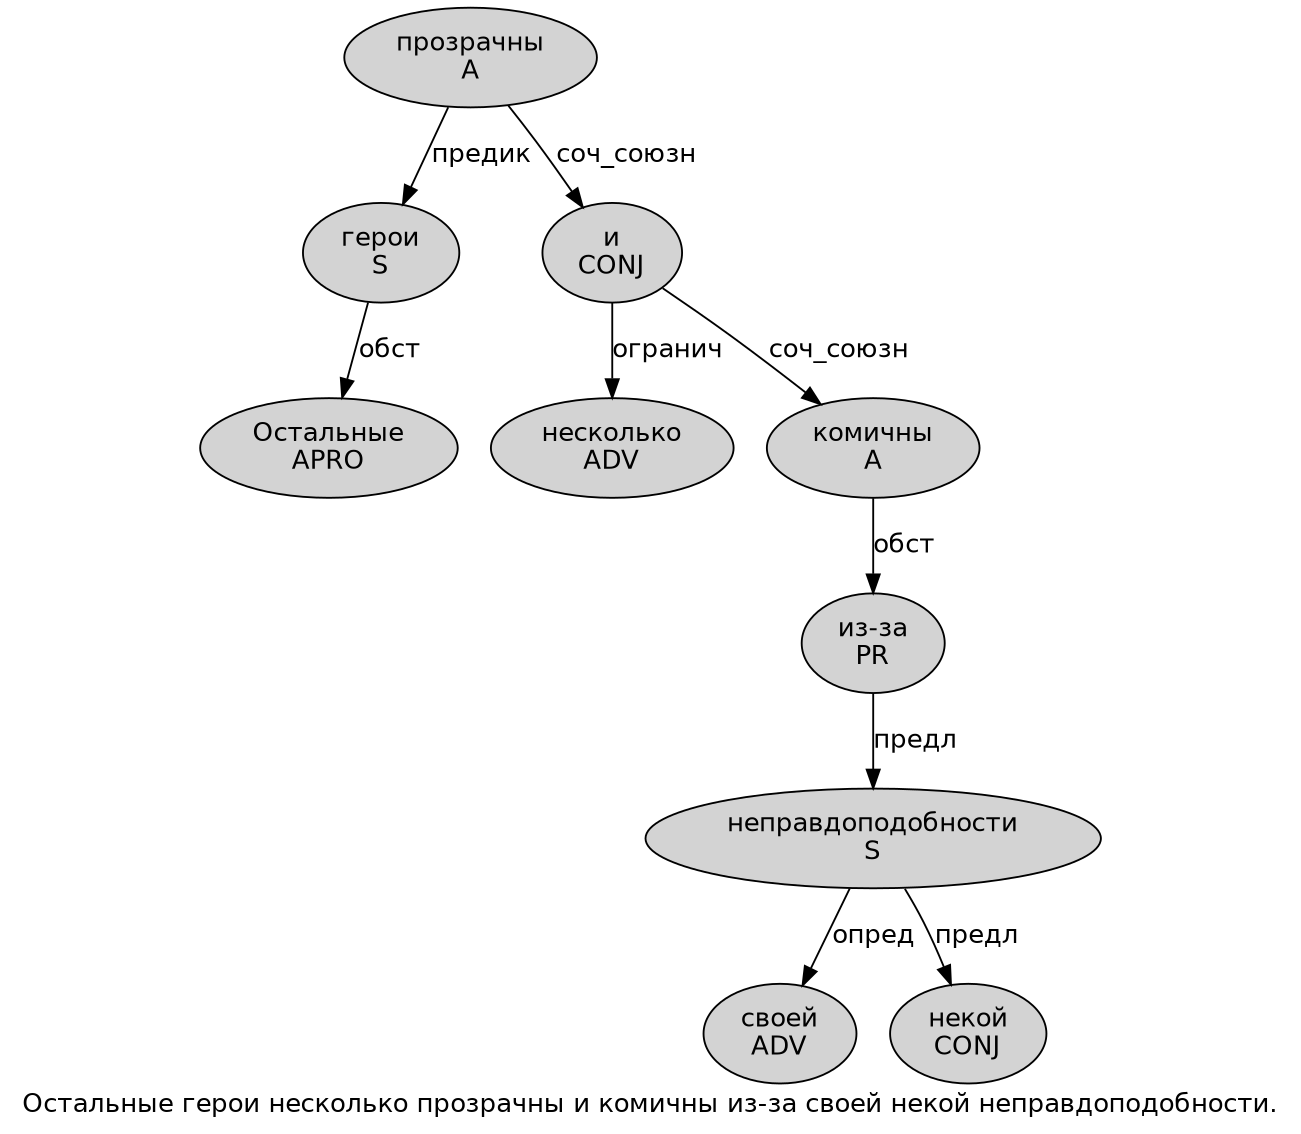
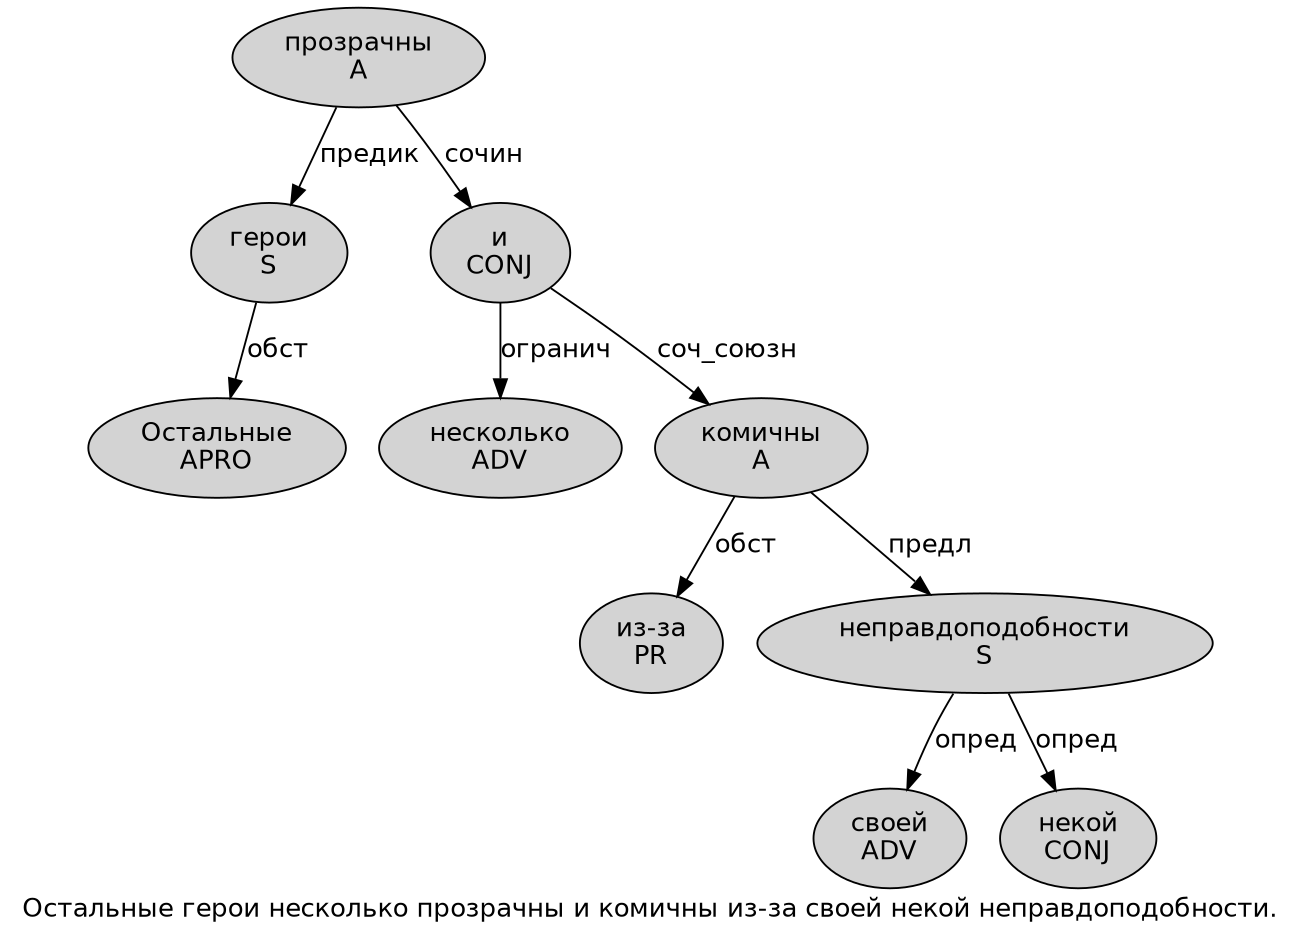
edge "прозрачны A" -> "и CONJ": label "соч_союзн" -> "сочин"
edge "из-за PR" -> "неправдоподобности S": now "комичны A" -> "неправдоподобности S"
edge "неправдоподобности S" -> "некой CONJ": label "предл" -> "опред"
